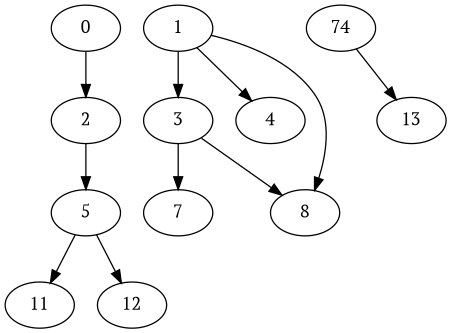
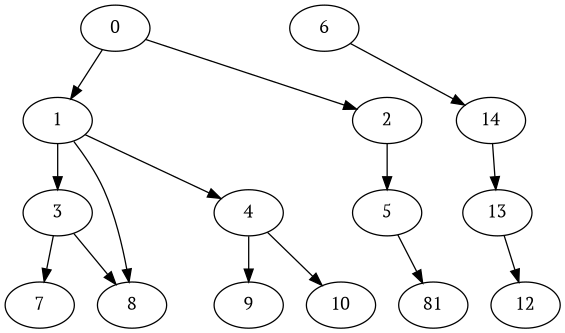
node "6": added
node "74": label "74" -> "14"
edge "0" -> "1": added
edge "5" -> "12": now "13" -> "12"
node "11": label "11" -> "81"
node "9": added
node "10": added
